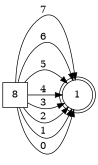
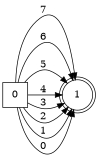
node "8": label "8" -> "0"
